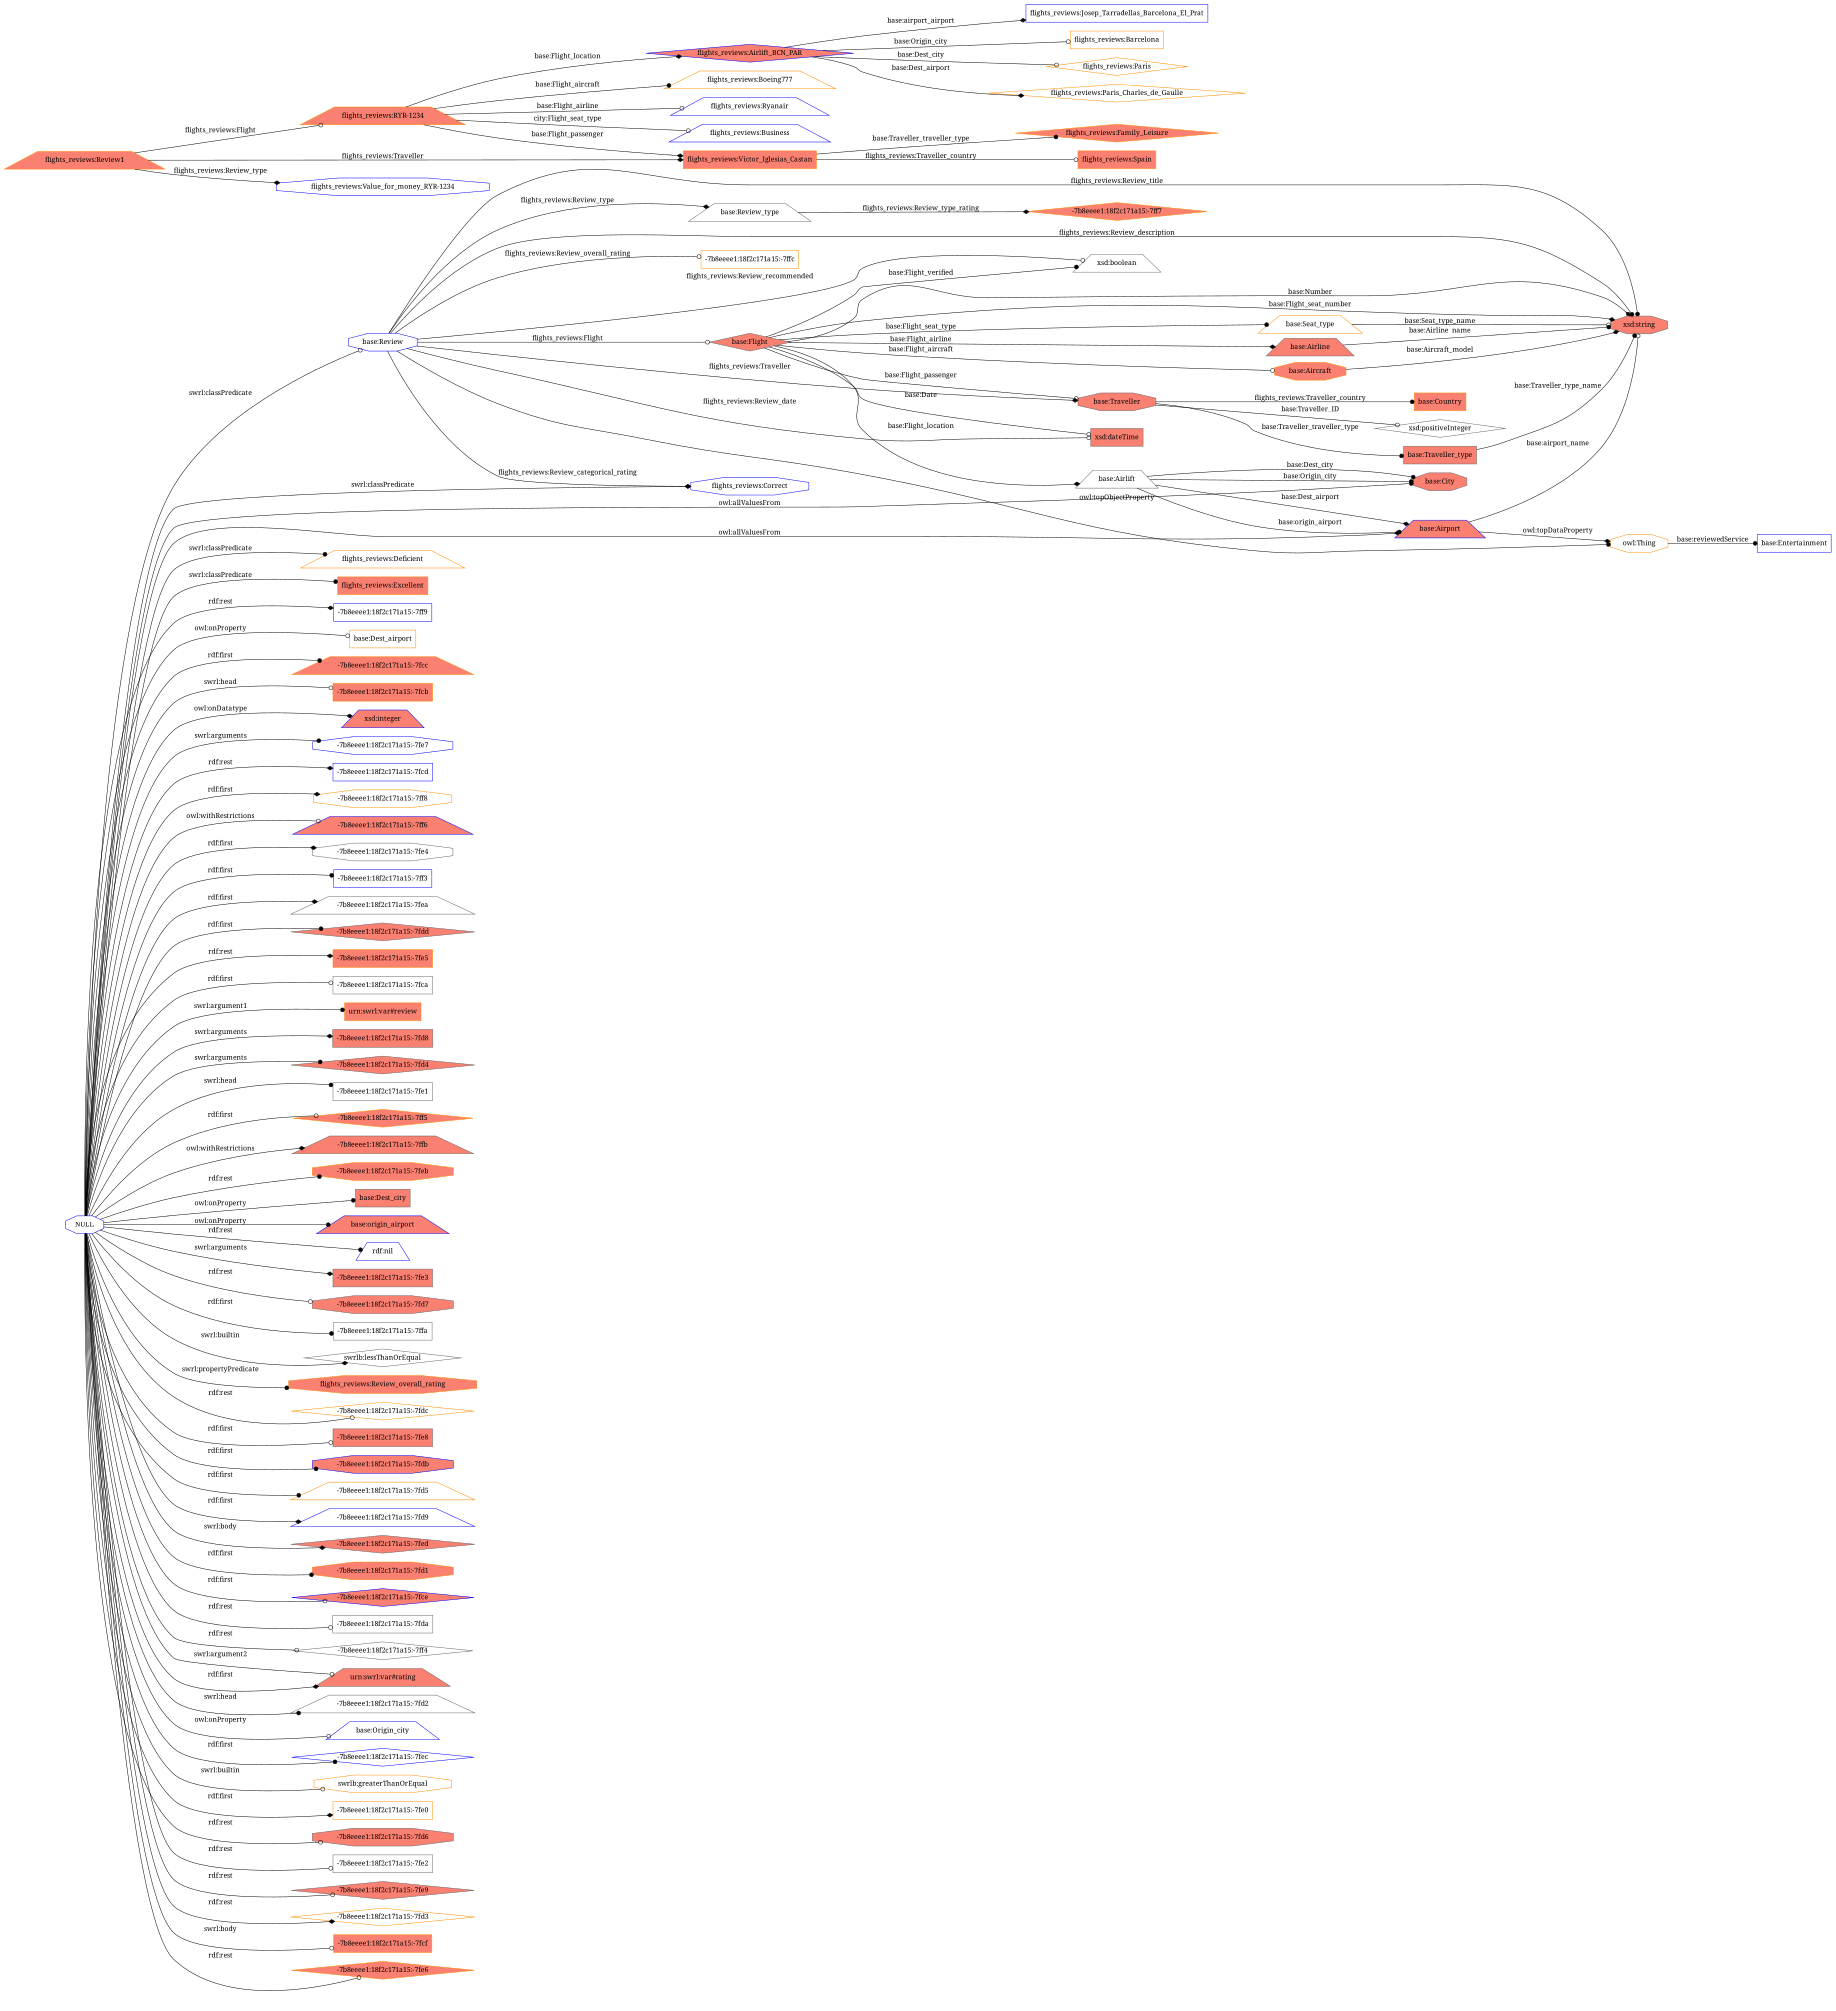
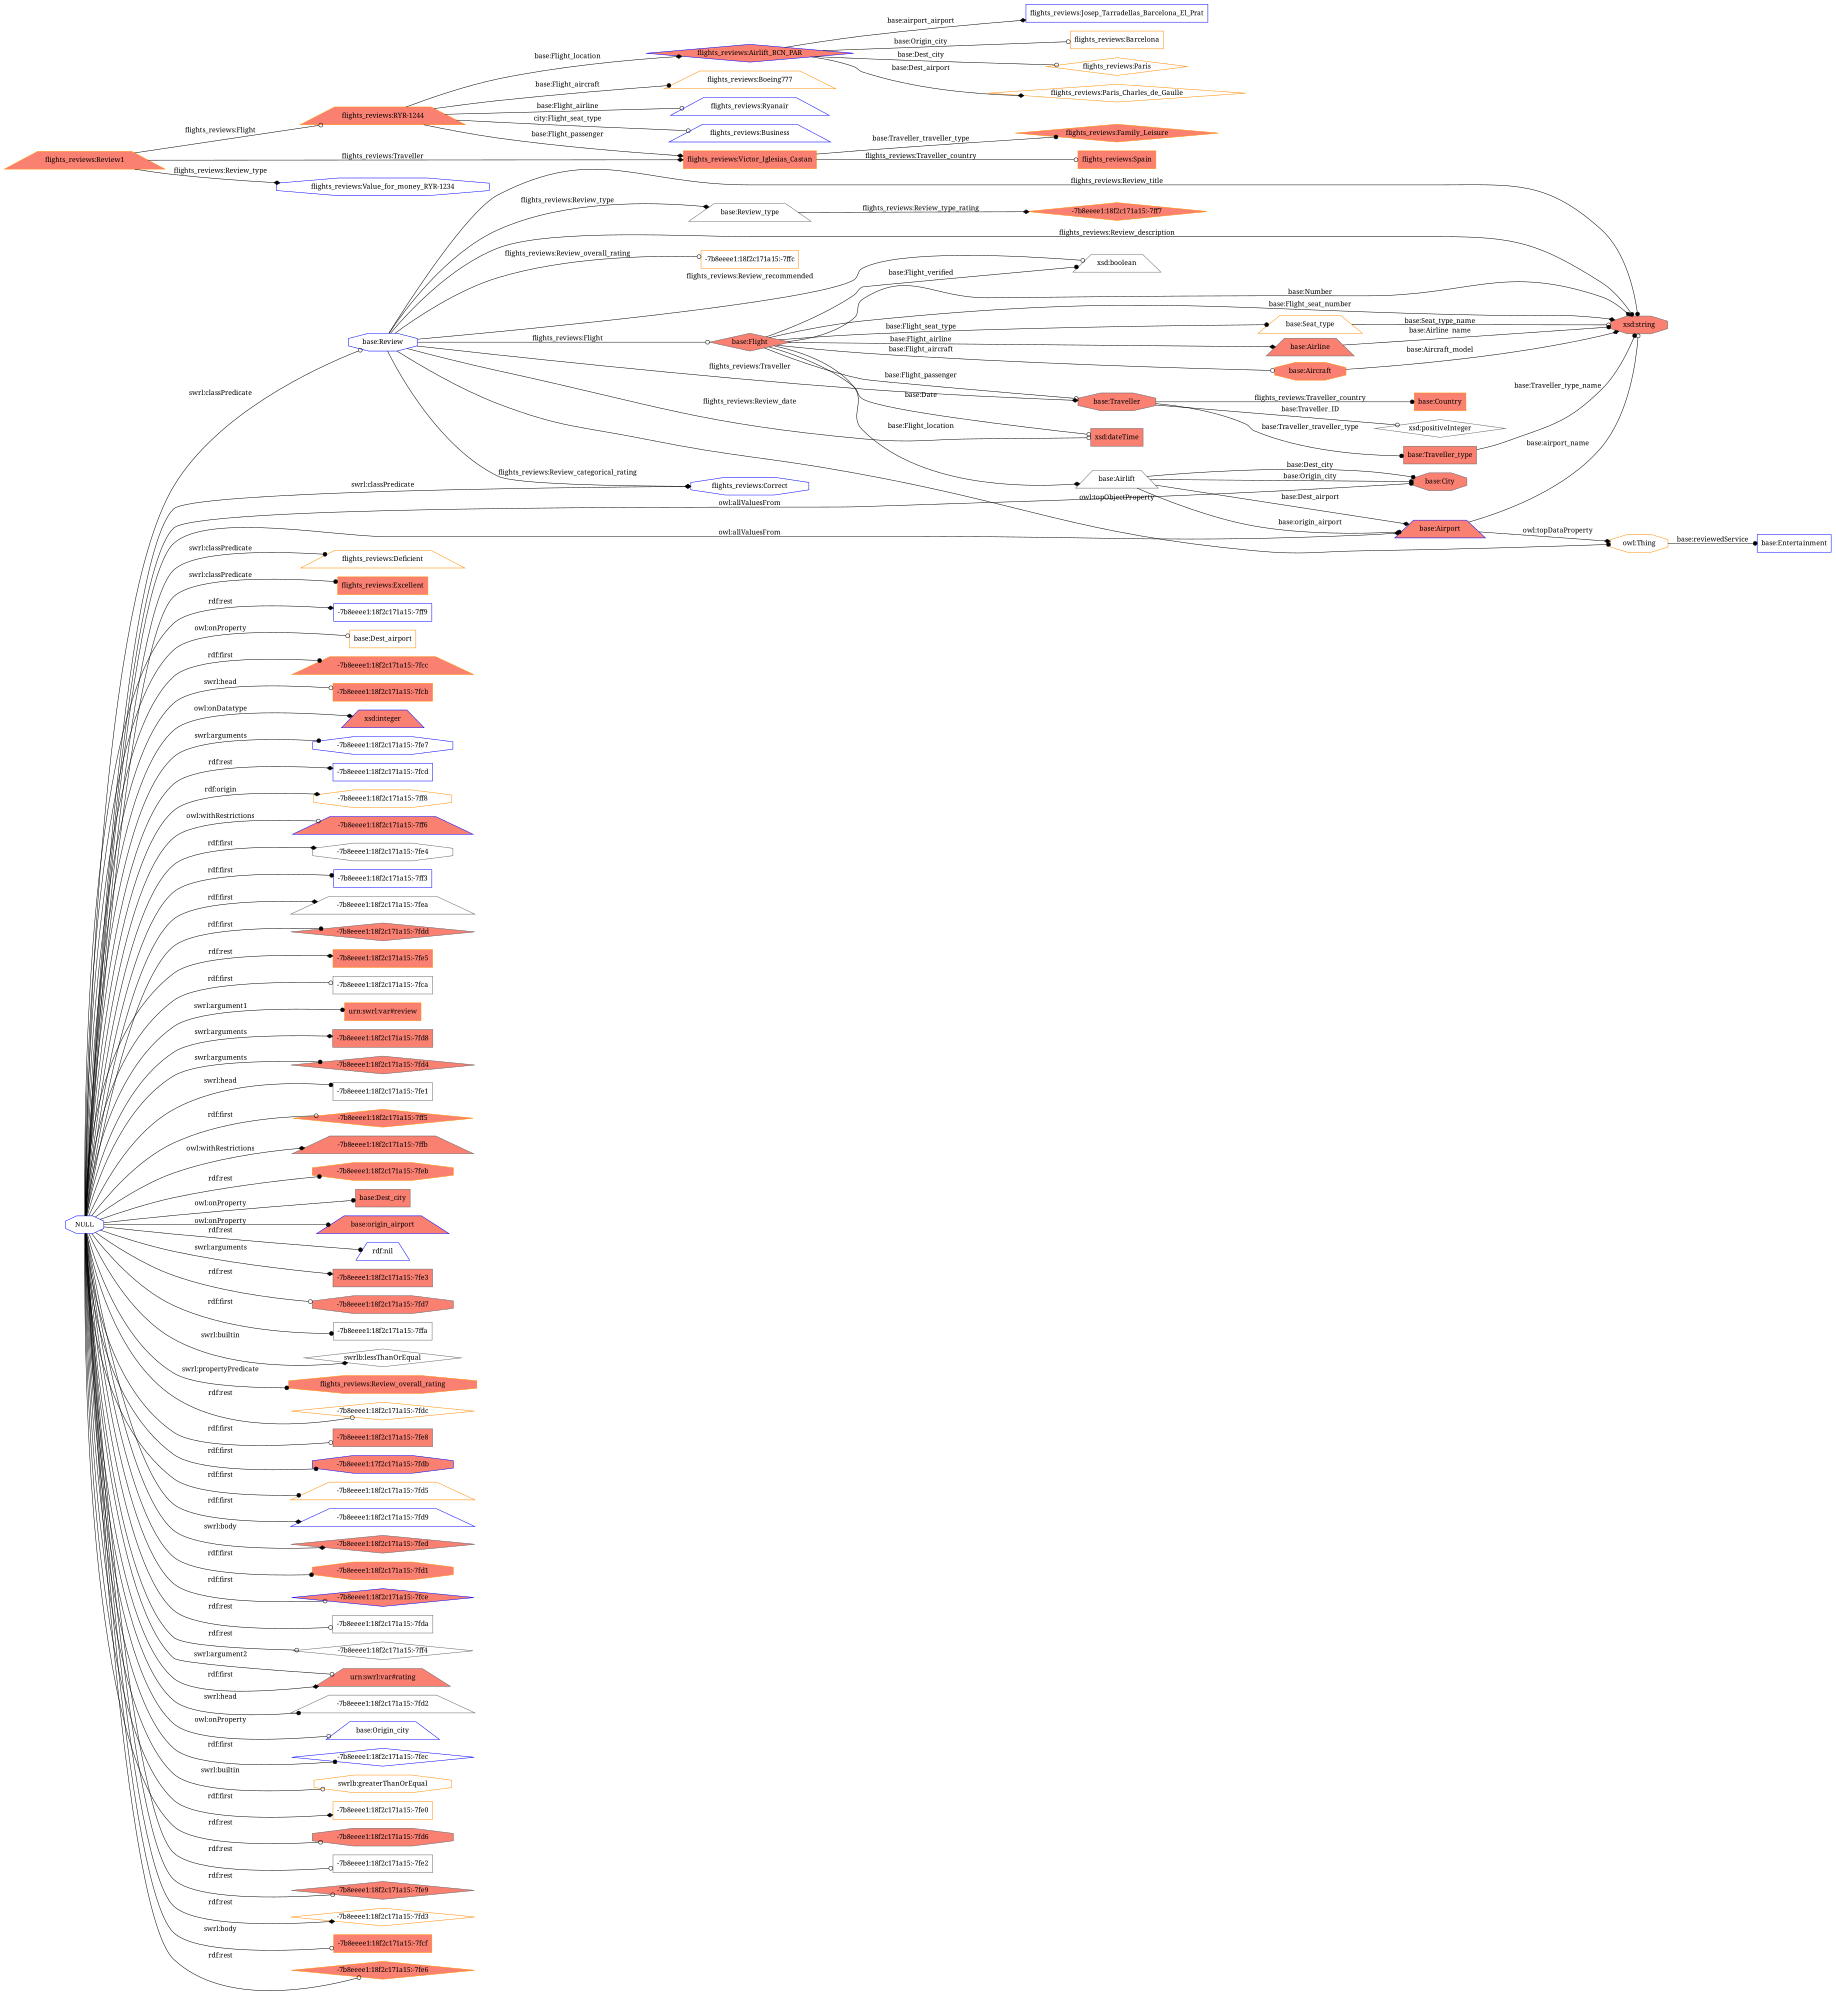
node "flights_reviews:RYR-1234": label "flights_reviews:RYR-1234" -> "flights_reviews:RYR-1244"
edge "NULL" -> "-7b8eeee1:18f2c171a15:-7ff8": label "rdf:first" -> "rdf:origin"
node "-7b8eeee1:18f2c171a15:-7fdb": label "-7b8eeee1:18f2c171a15:-7fdb" -> "-7b8eeee1:17f2c171a15:-7fdb"
